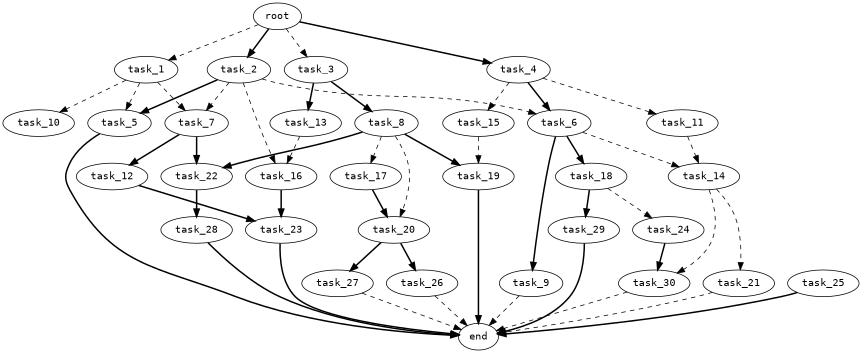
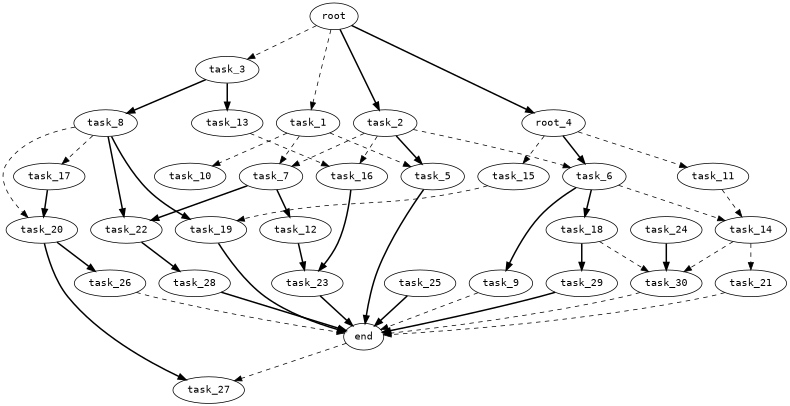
node "task_4": label "task_4" -> "root_4"
edge "task_18" -> "task_24": now "task_18" -> "task_30"
edge "task_27" -> "end": reversed
